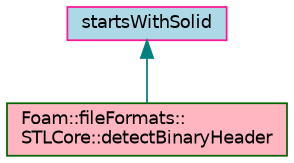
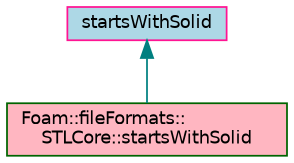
node "Foam::fileFormats:: STLCore::detectBinaryHeader": label "Foam::fileFormats:: STLCore::detectBinaryHeader" -> "Foam::fileFormats:: STLCore::startsWithSolid"
